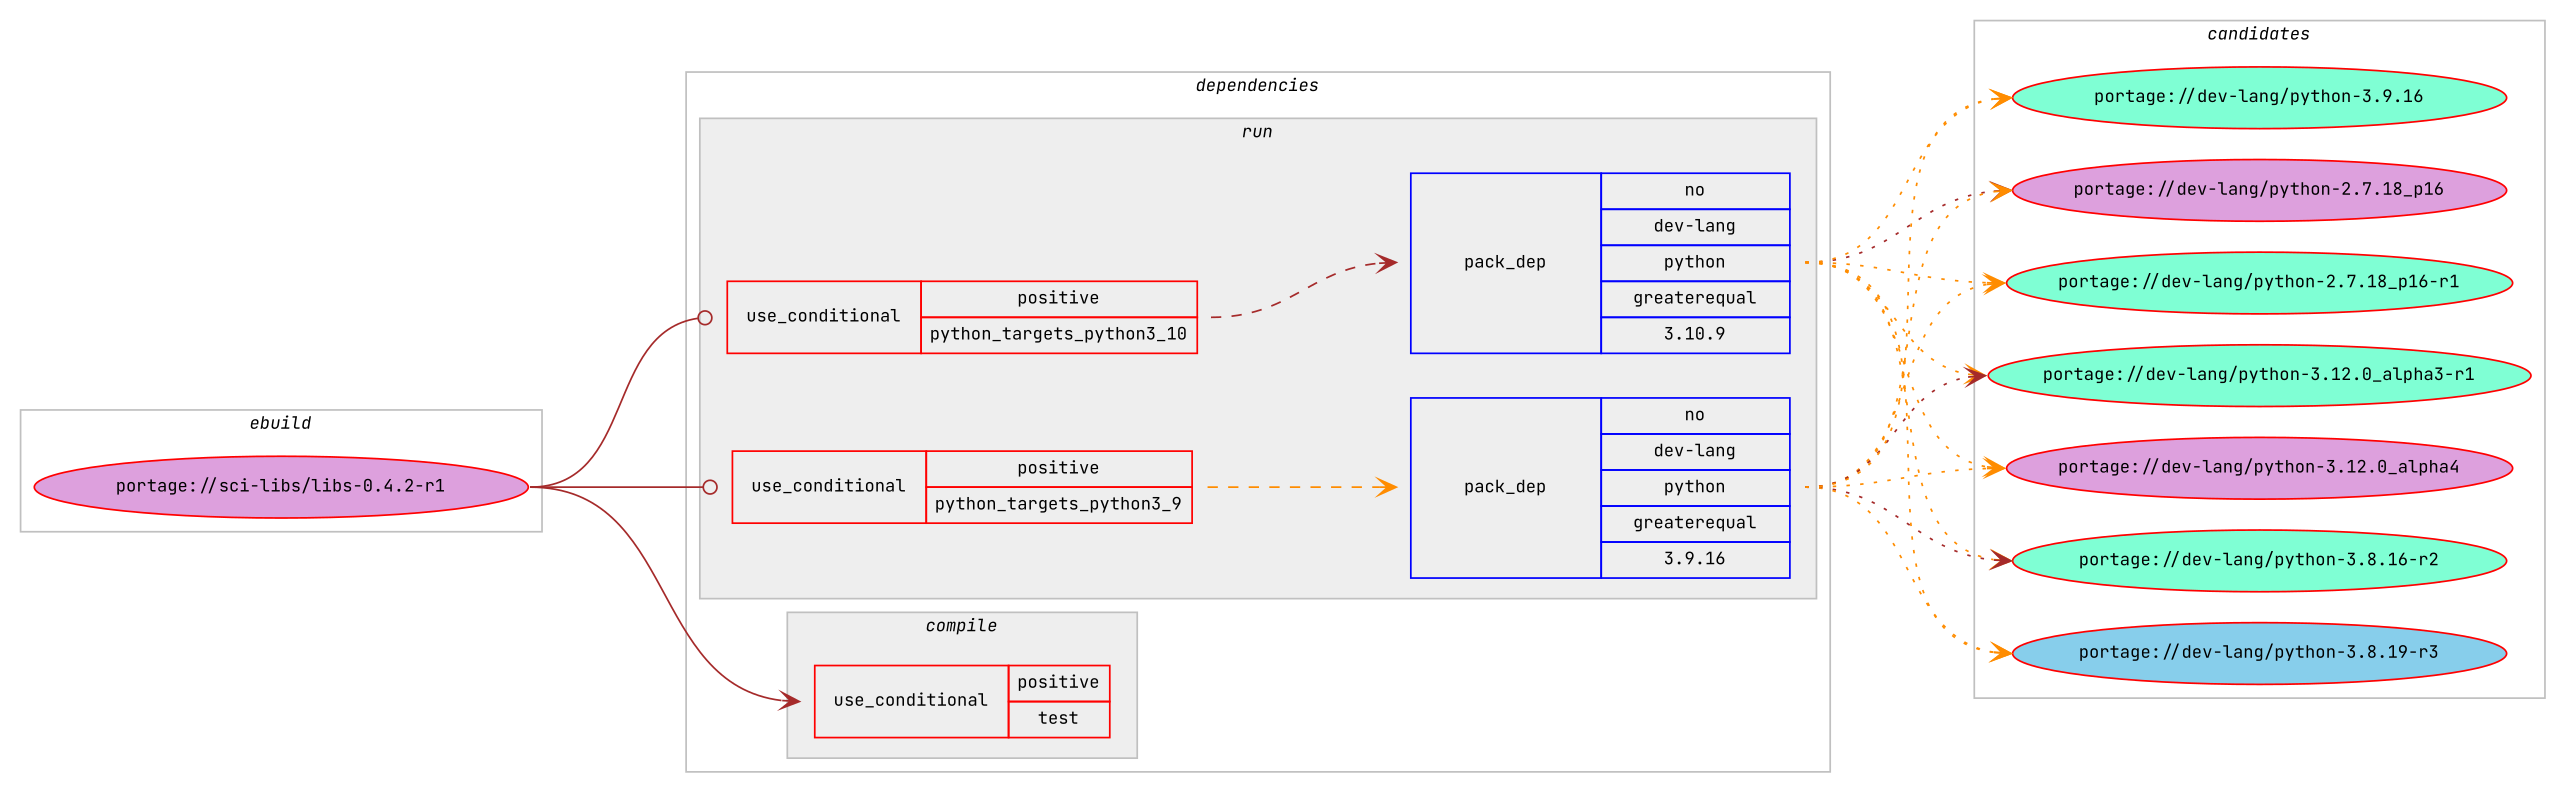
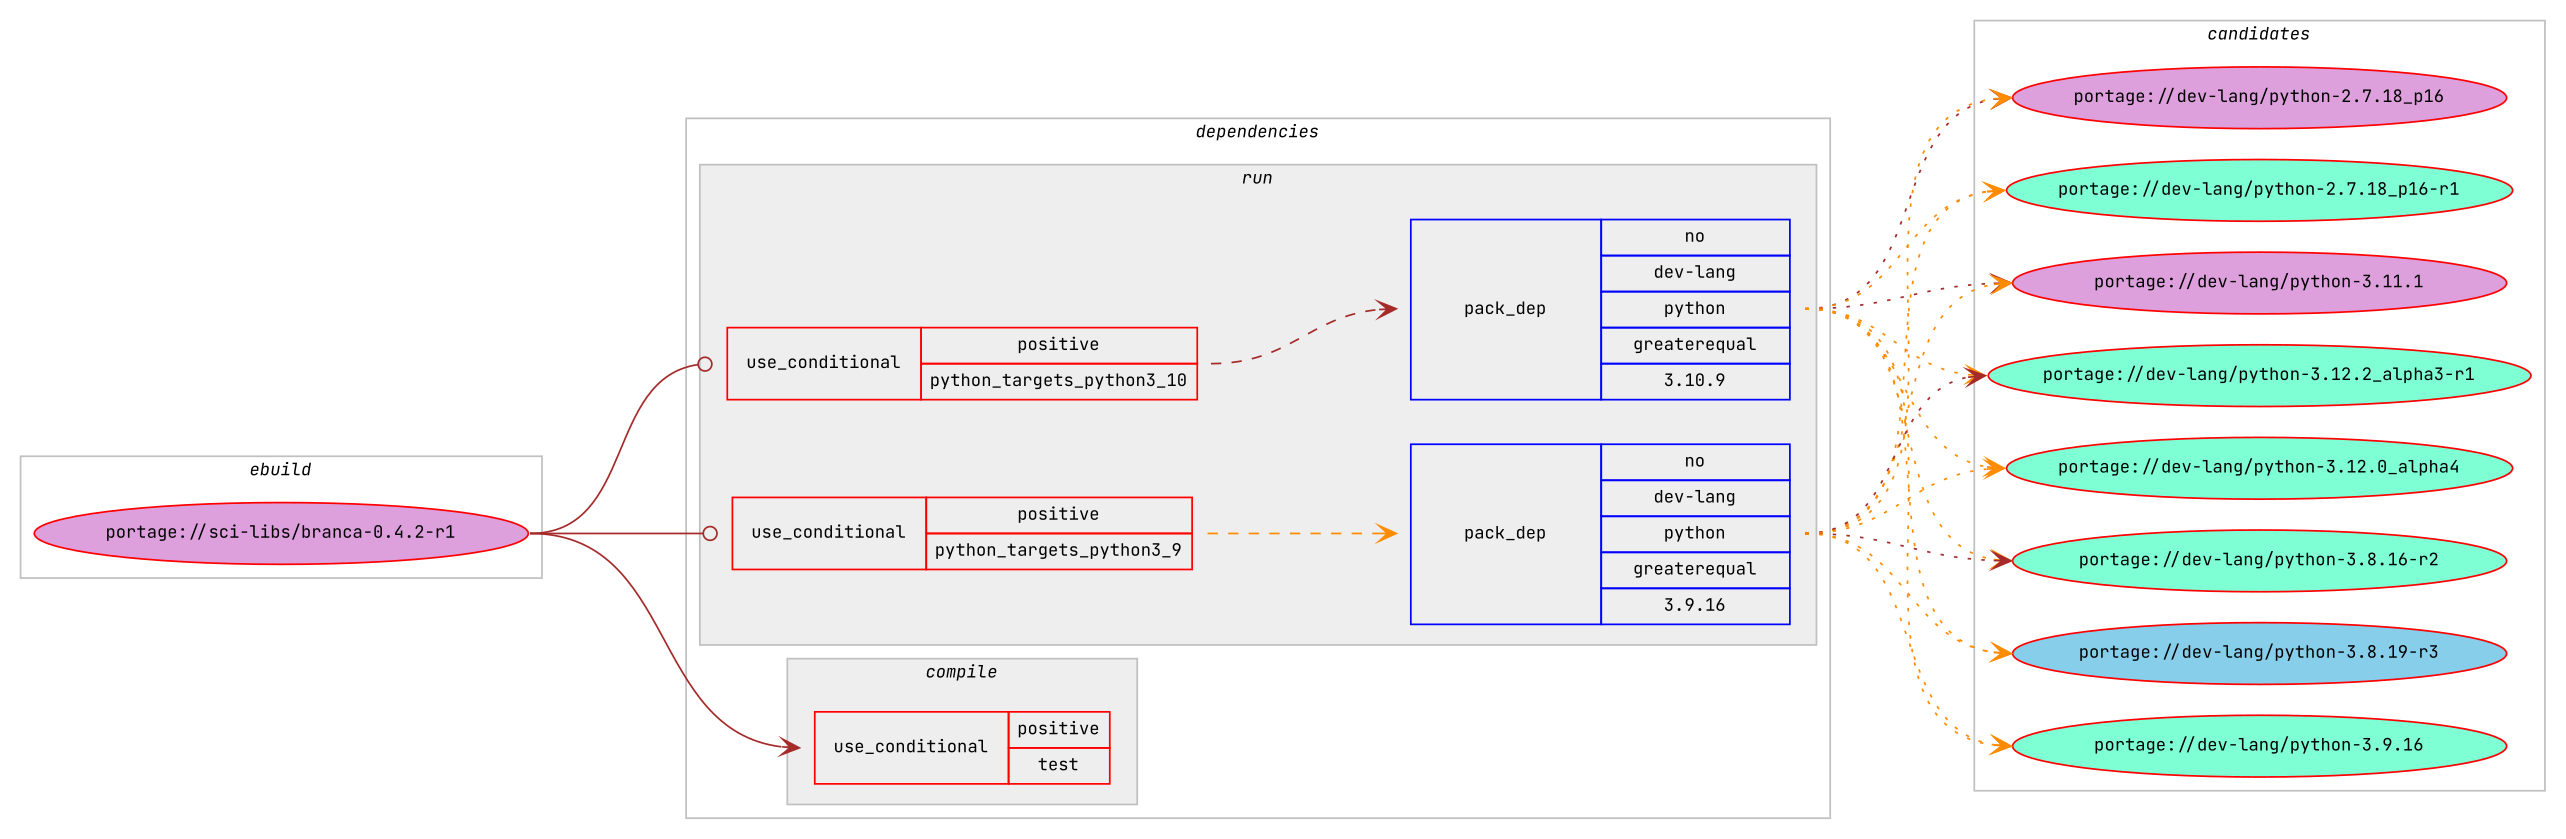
node "portage://dev-lang/python-3.11.1": added
node "portage://dev-lang/python-3.12.0_alpha3-r1": label "portage://dev-lang/python-3.12.0_alpha3-r1" -> "portage://dev-lang/python-3.12.2_alpha3-r1"
node "portage://dev-lang/python-3.12.0_alpha4": fillcolor plum -> aquamarine
node "portage://sci-libs/libs-0.4.2-r1": label "portage://sci-libs/libs-0.4.2-r1" -> "portage://sci-libs/branca-0.4.2-r1"
